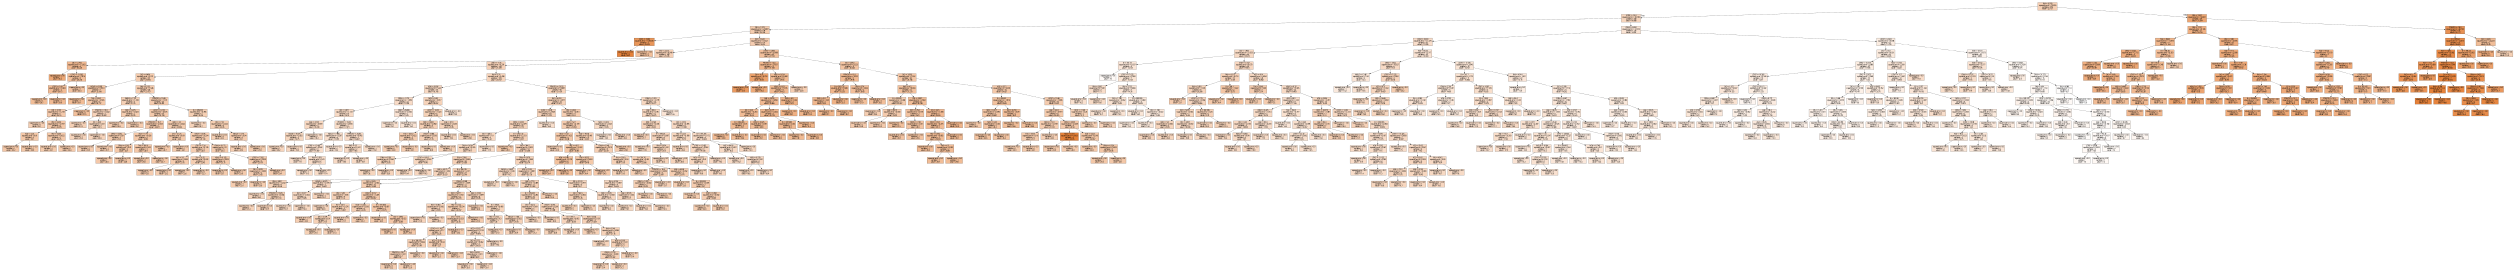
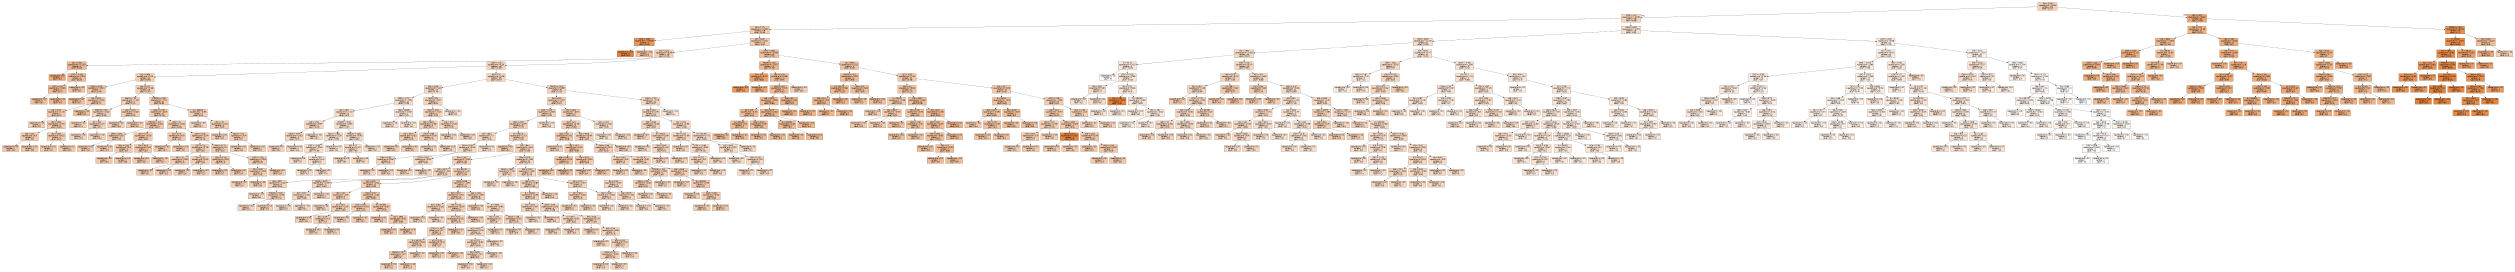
node "DIS <= 1.789 squared_error = 0.062 samples = 2 value = 15.45": fillcolor #f9e2d1 -> #e58139
